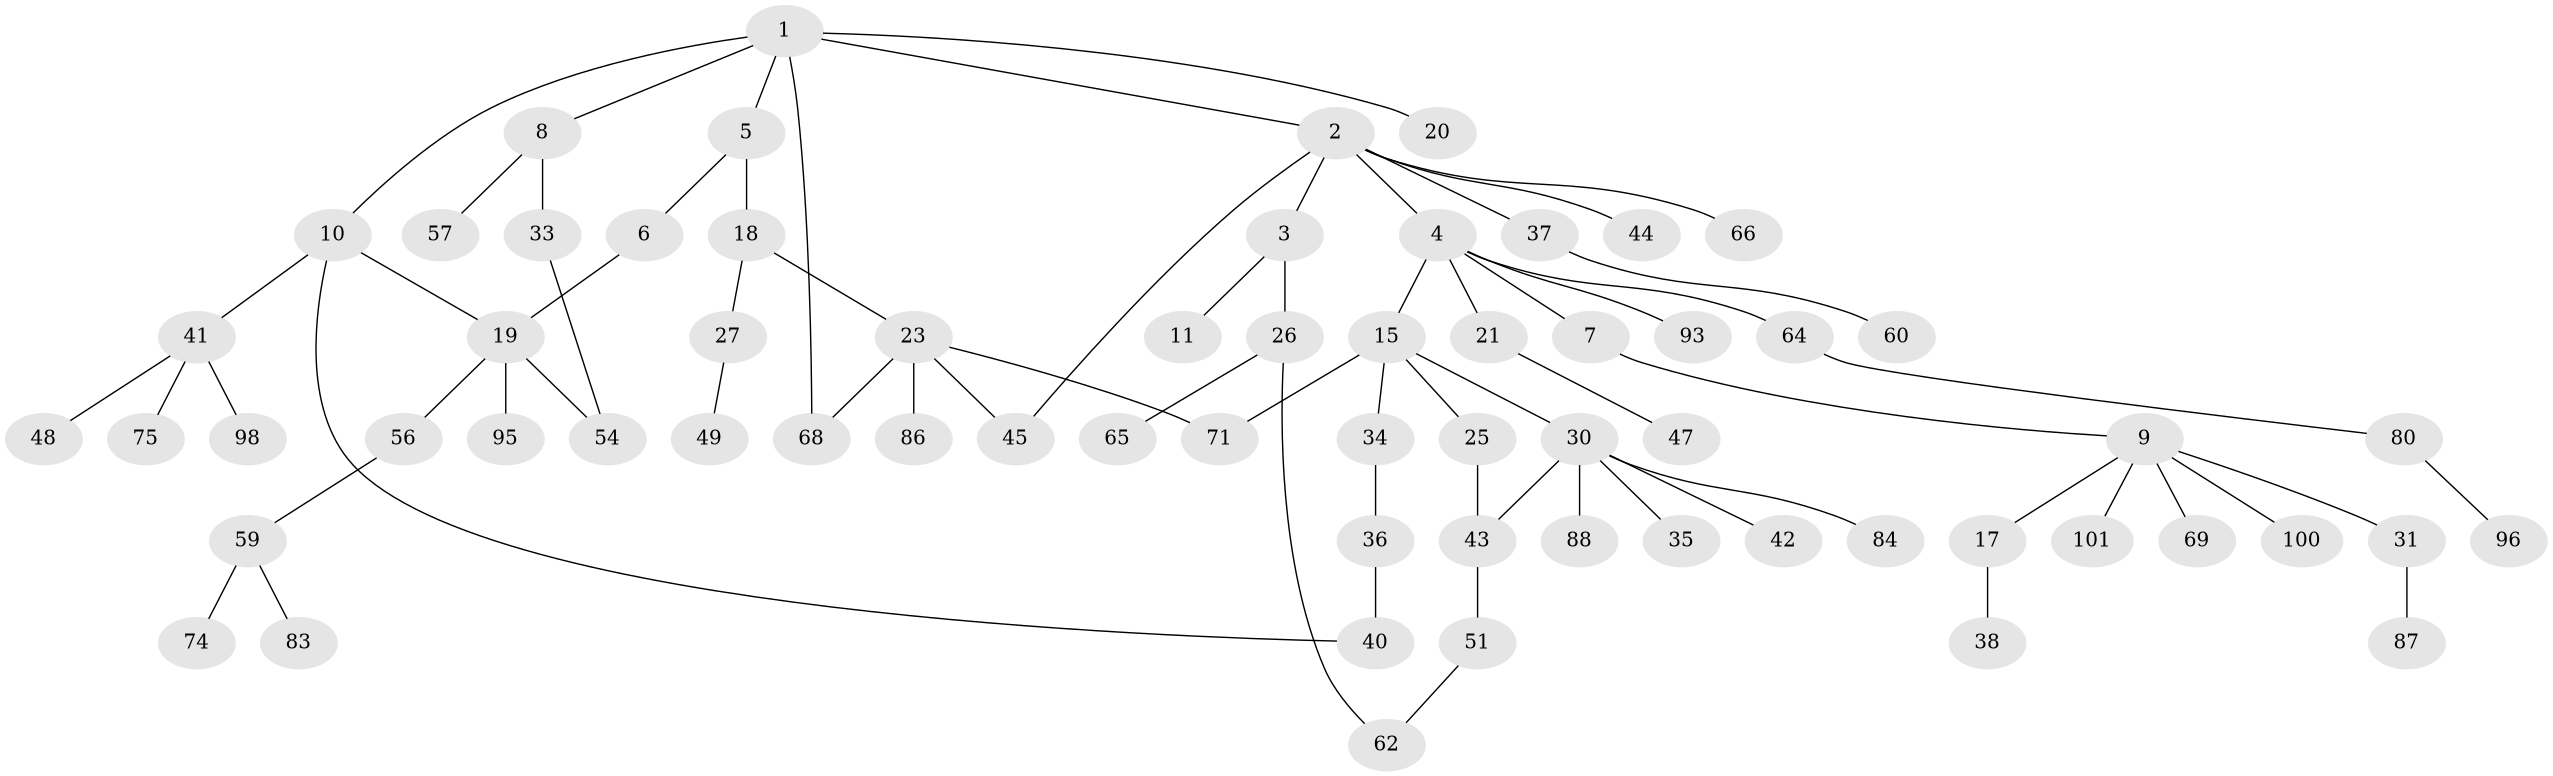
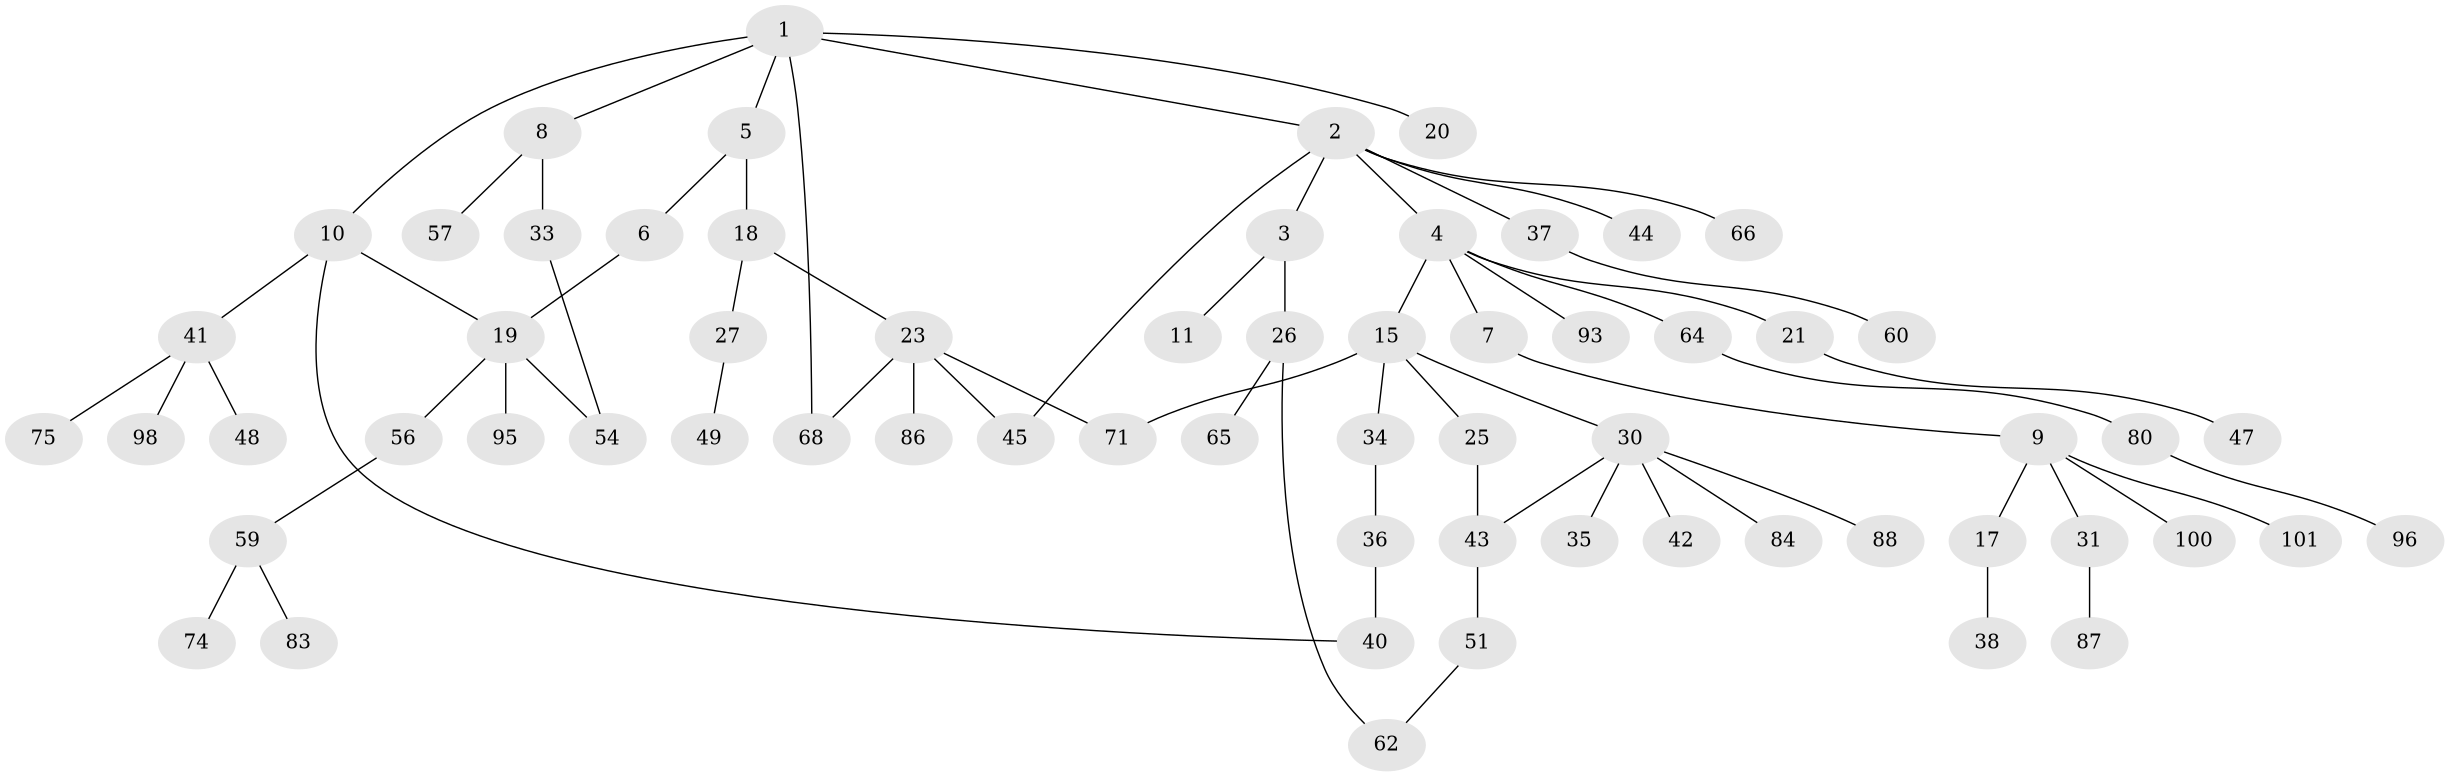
node "69": removed
